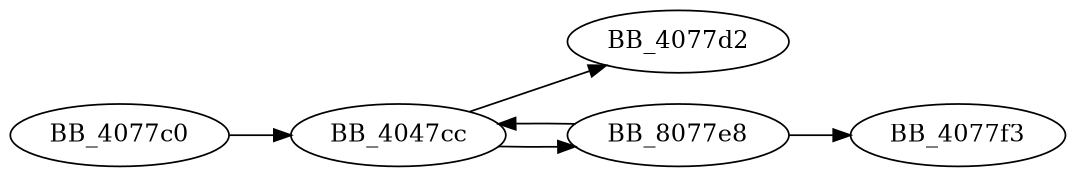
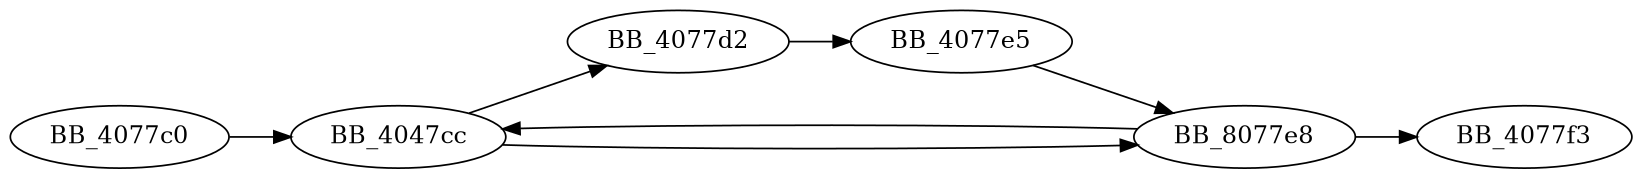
node "BB_4077e5": added
